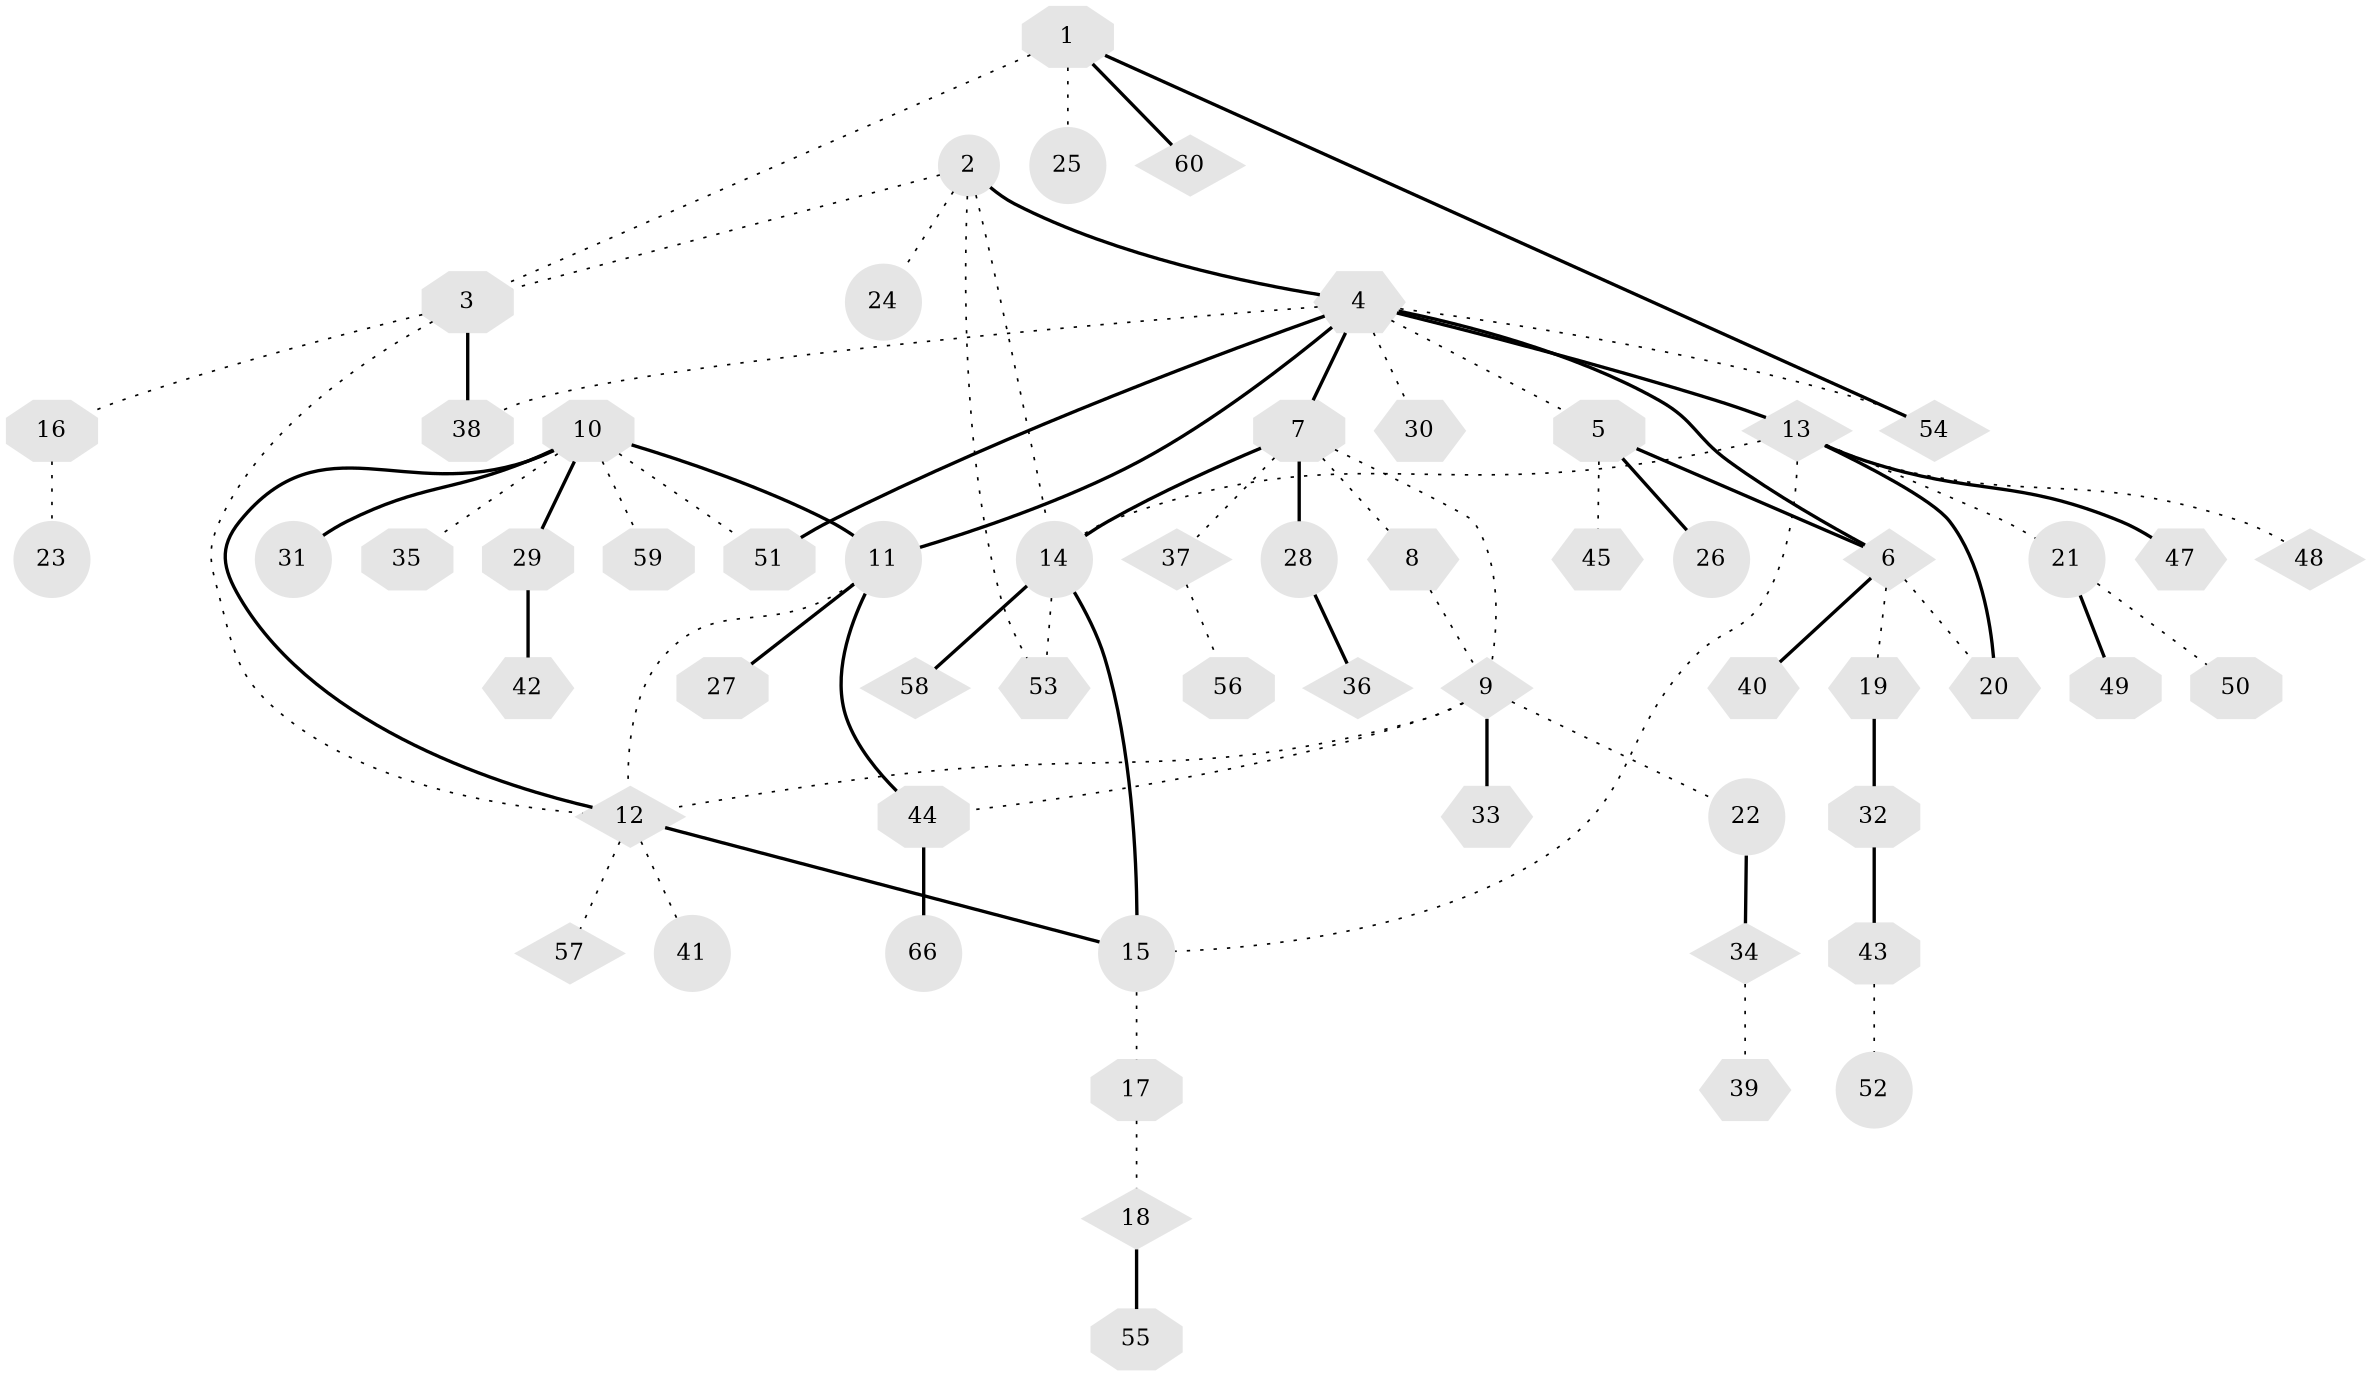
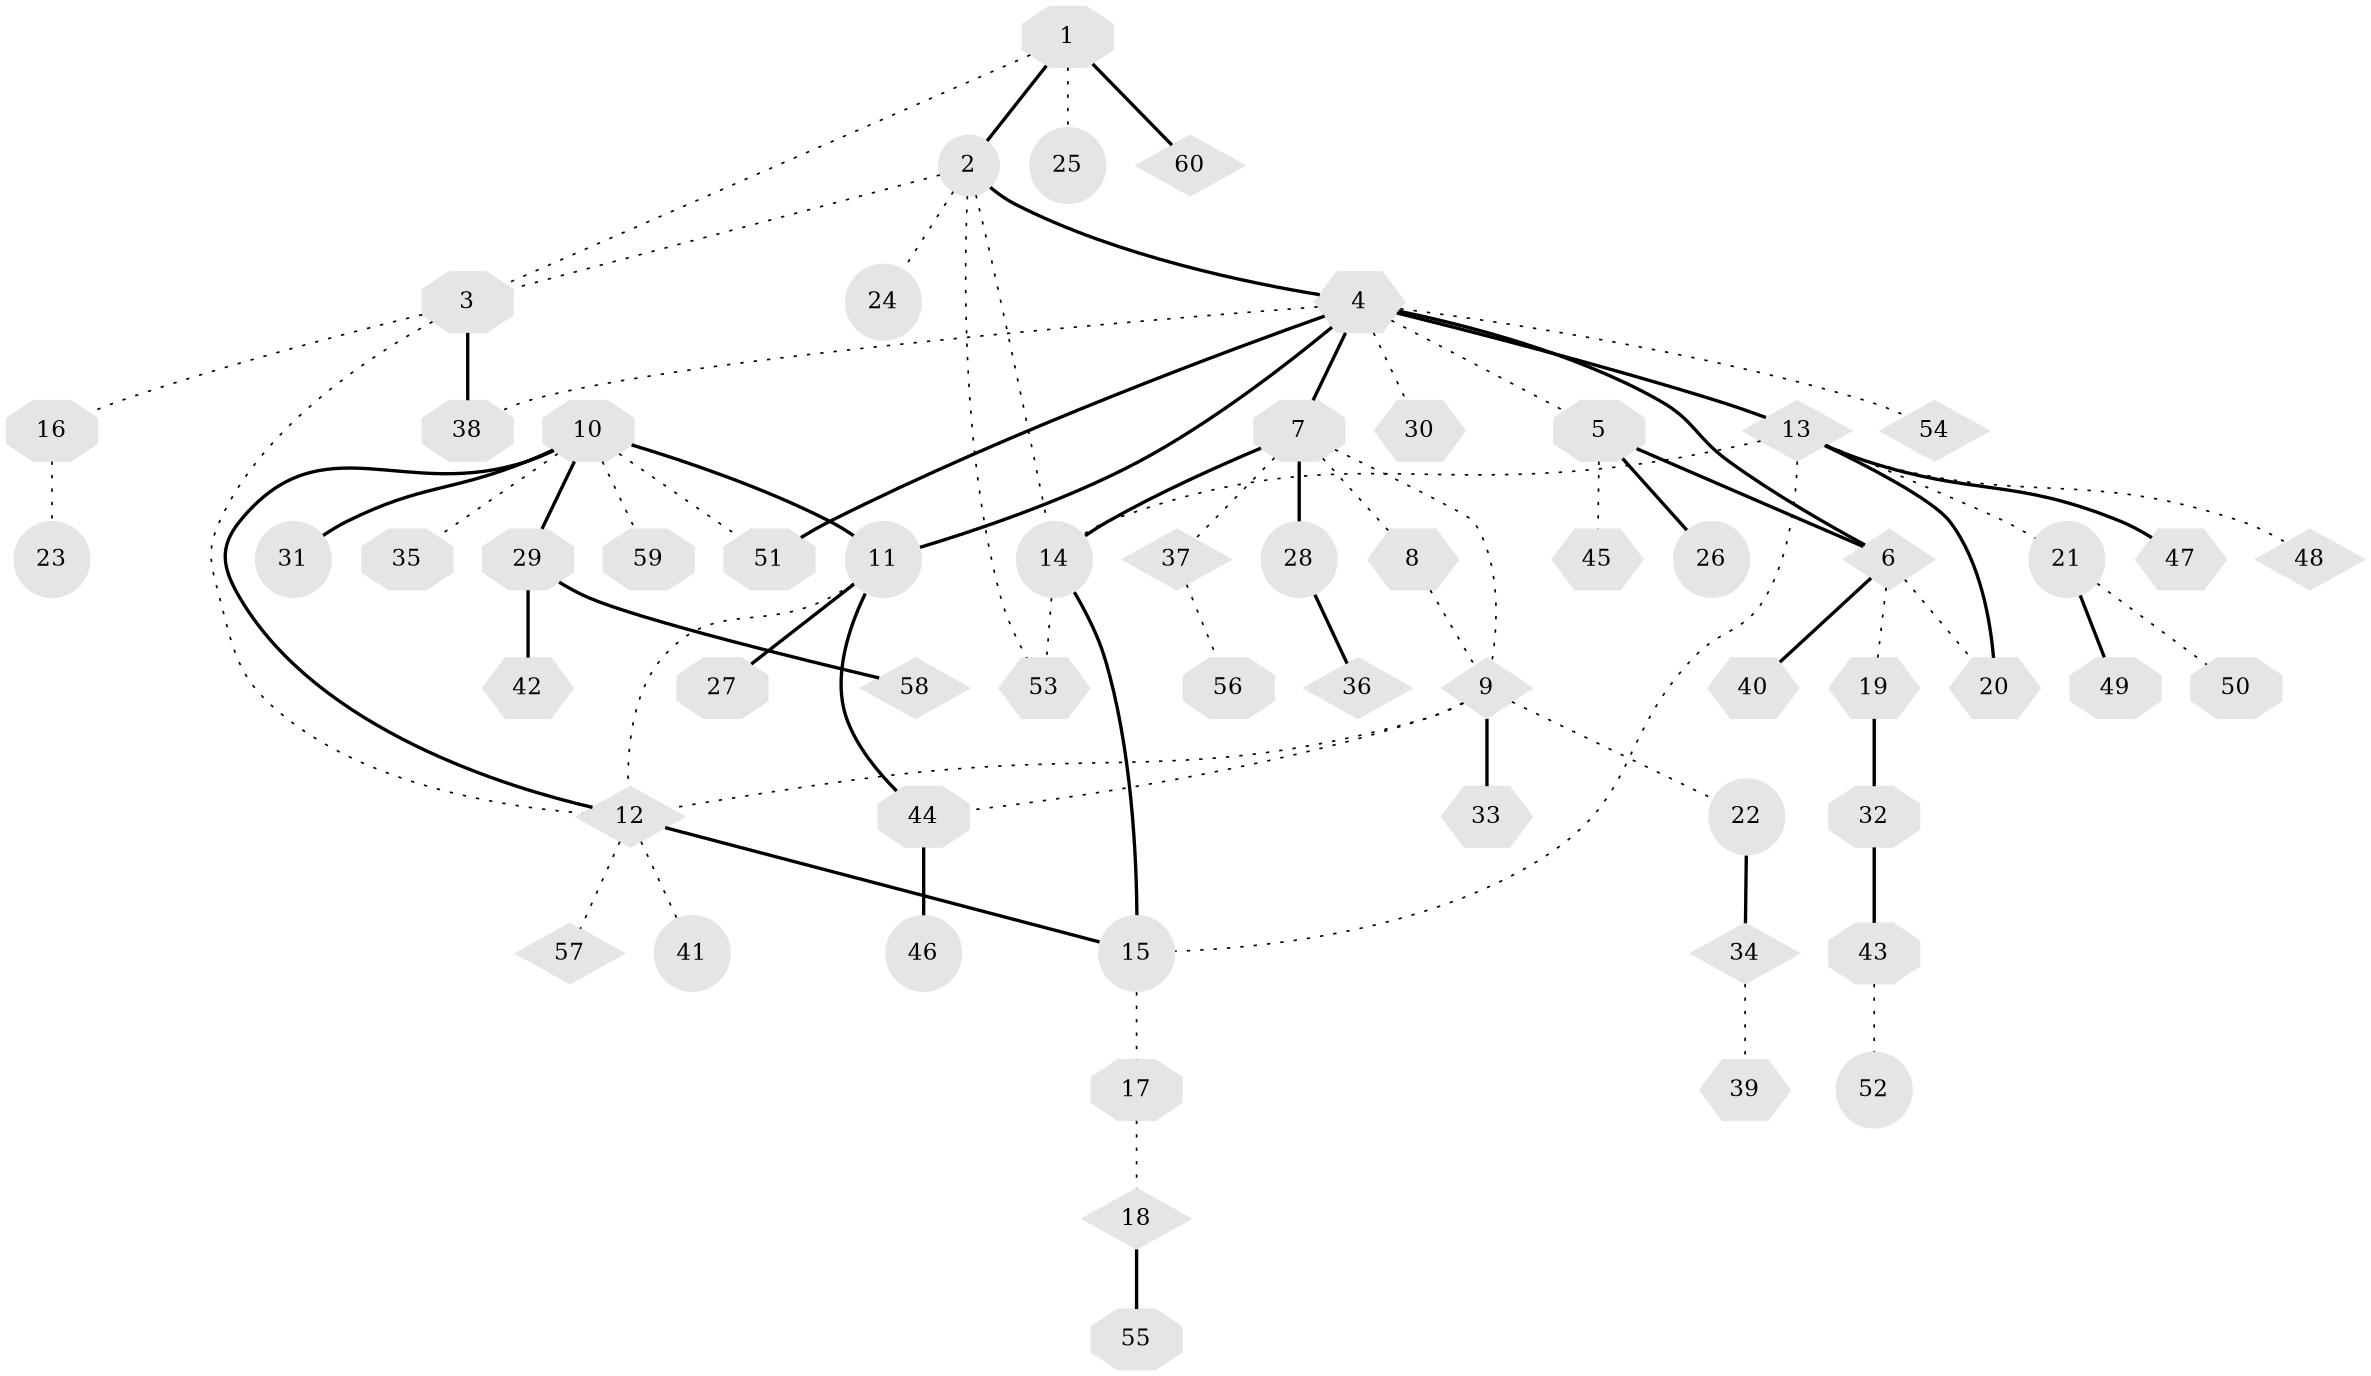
edge "1" -- "54": now "1" -- "2"
edge "14" -- "58": now "29" -- "58"
node "66": label "66" -> "46"
